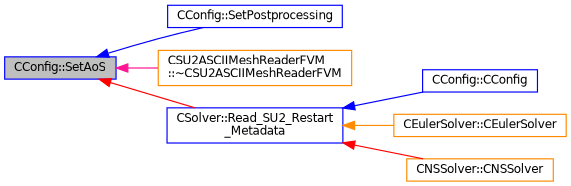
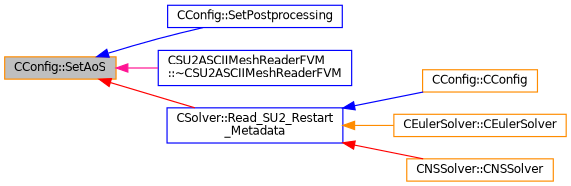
node "CConfig::SetAoS": color blue -> darkorange
node "CSU2ASCIIMeshReaderFVM ::~CSU2ASCIIMeshReaderFVM": color darkorange -> blue
node "CConfig::CConfig": color blue -> darkorange
